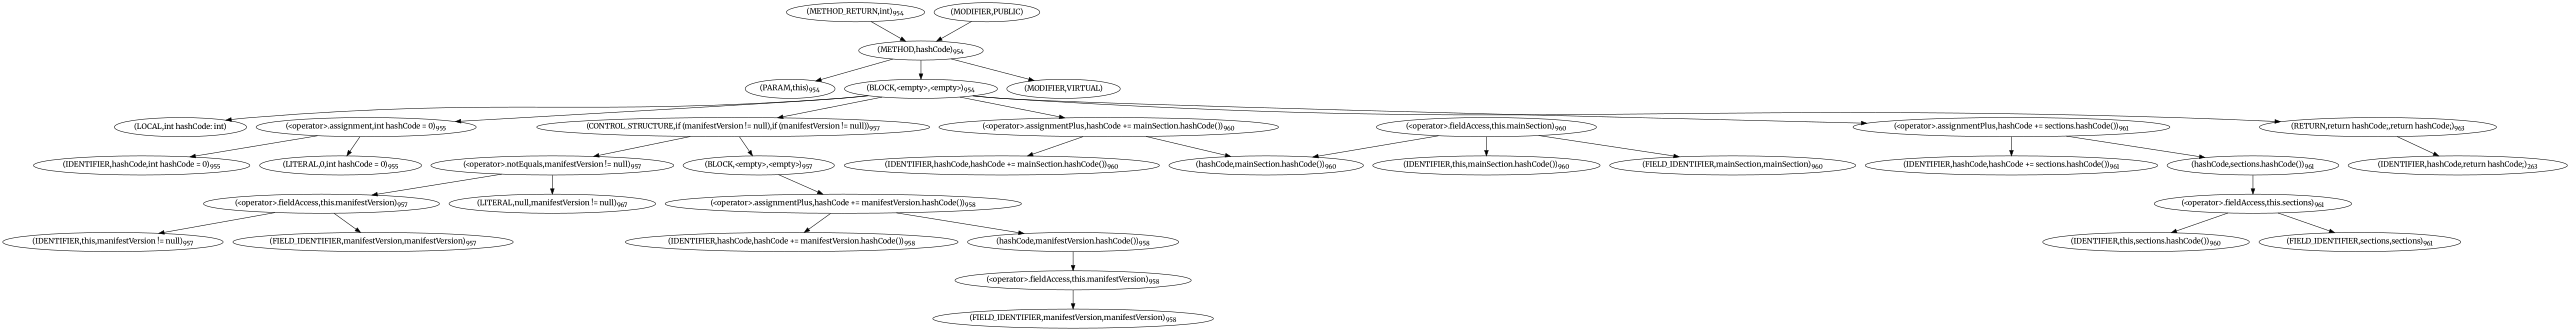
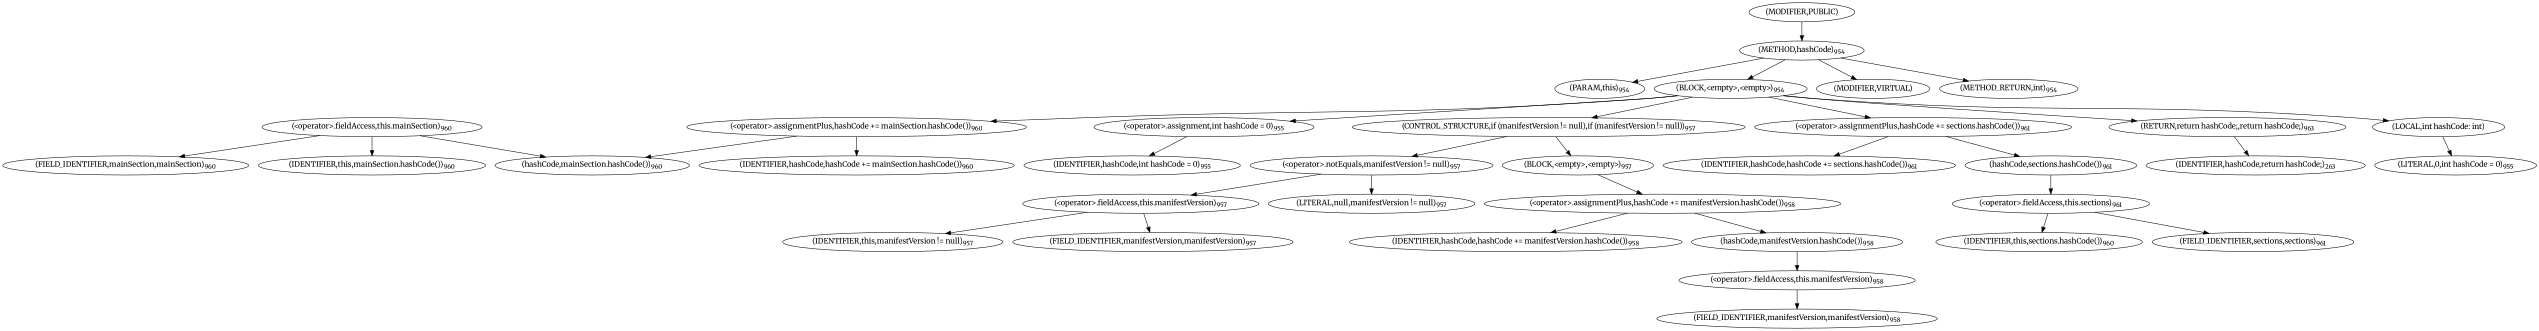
edge "(METHOD_RETURN,int)" -> "(METHOD,hashCode)": reversed
edge "(<operator>.assignment,int hashCode = 0)" -> "(LITERAL,0,int hashCode = 0)": now "(LOCAL,int hashCode: int)" -> "(LITERAL,0,int hashCode = 0)"
node "(LITERAL,null,manifestVersion != null)": text "967" -> "957"
